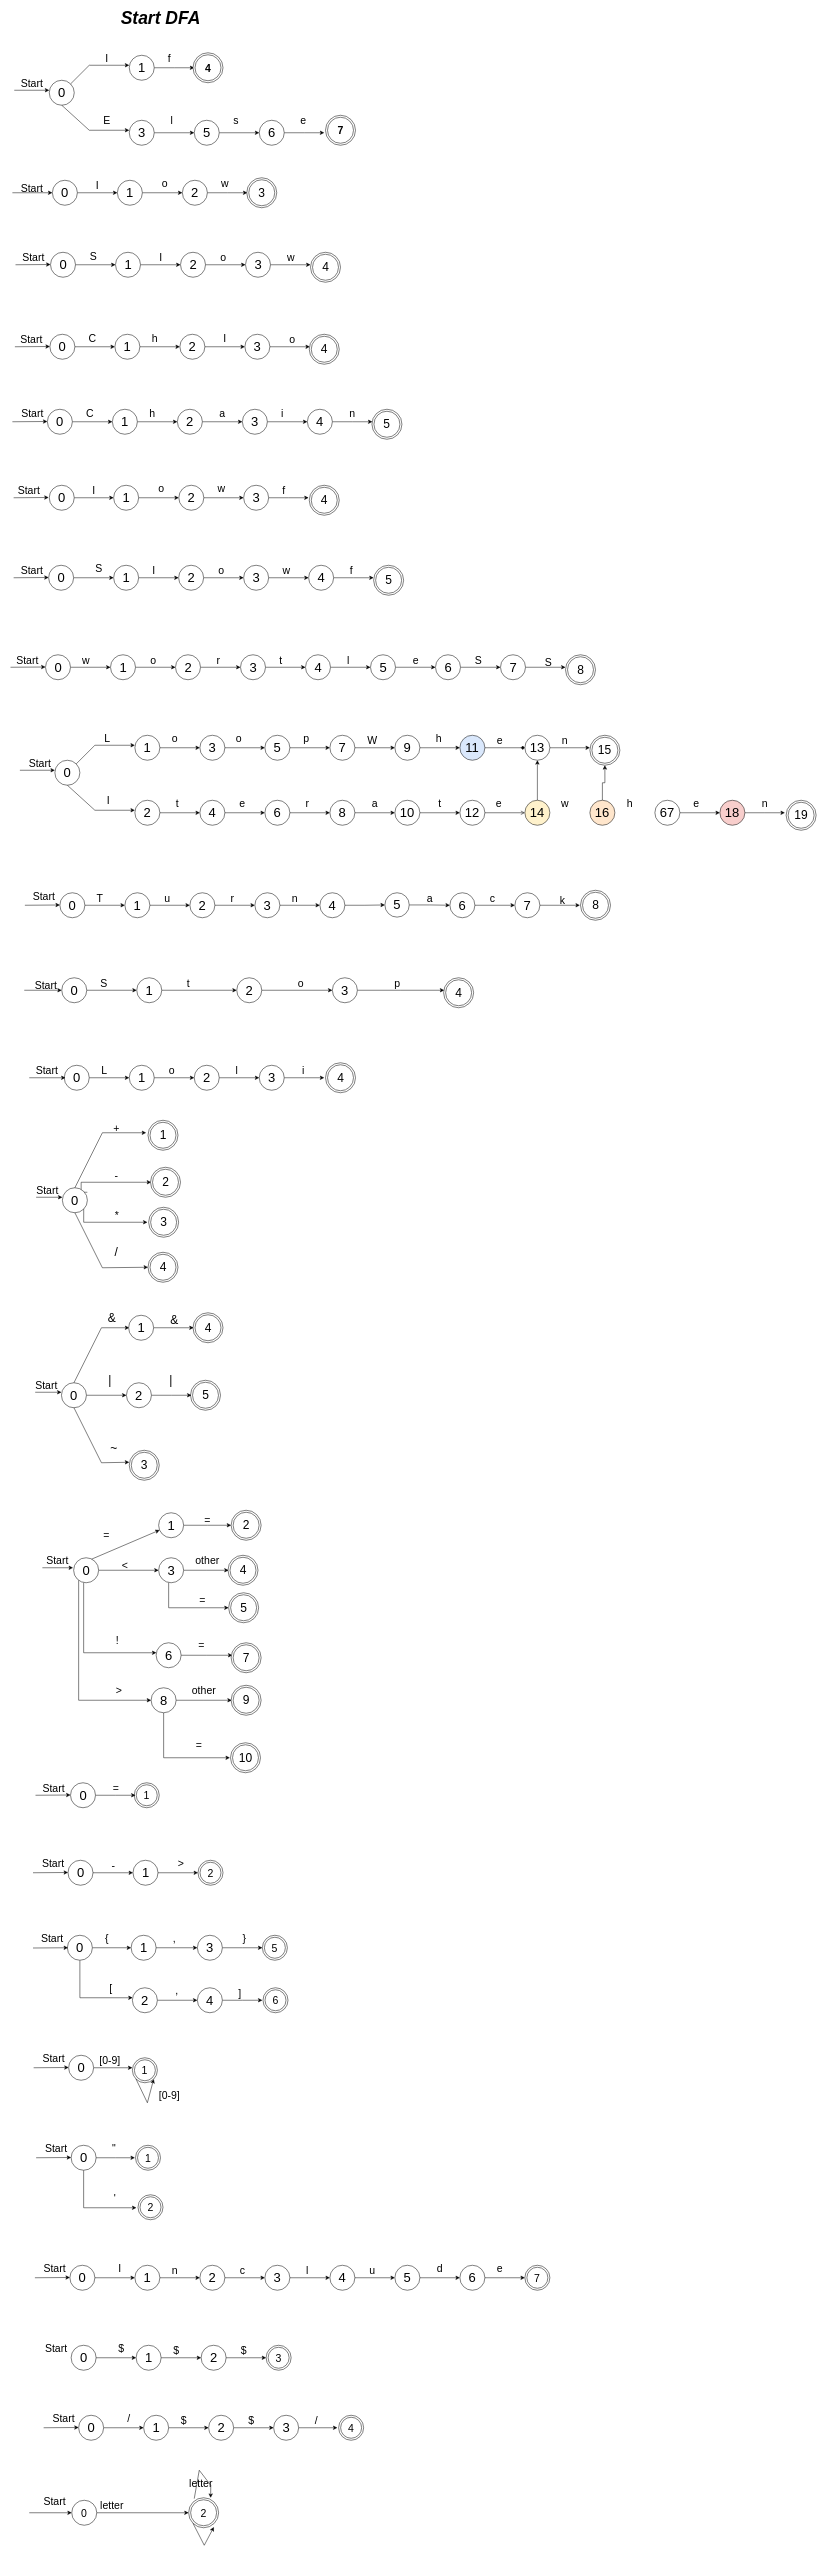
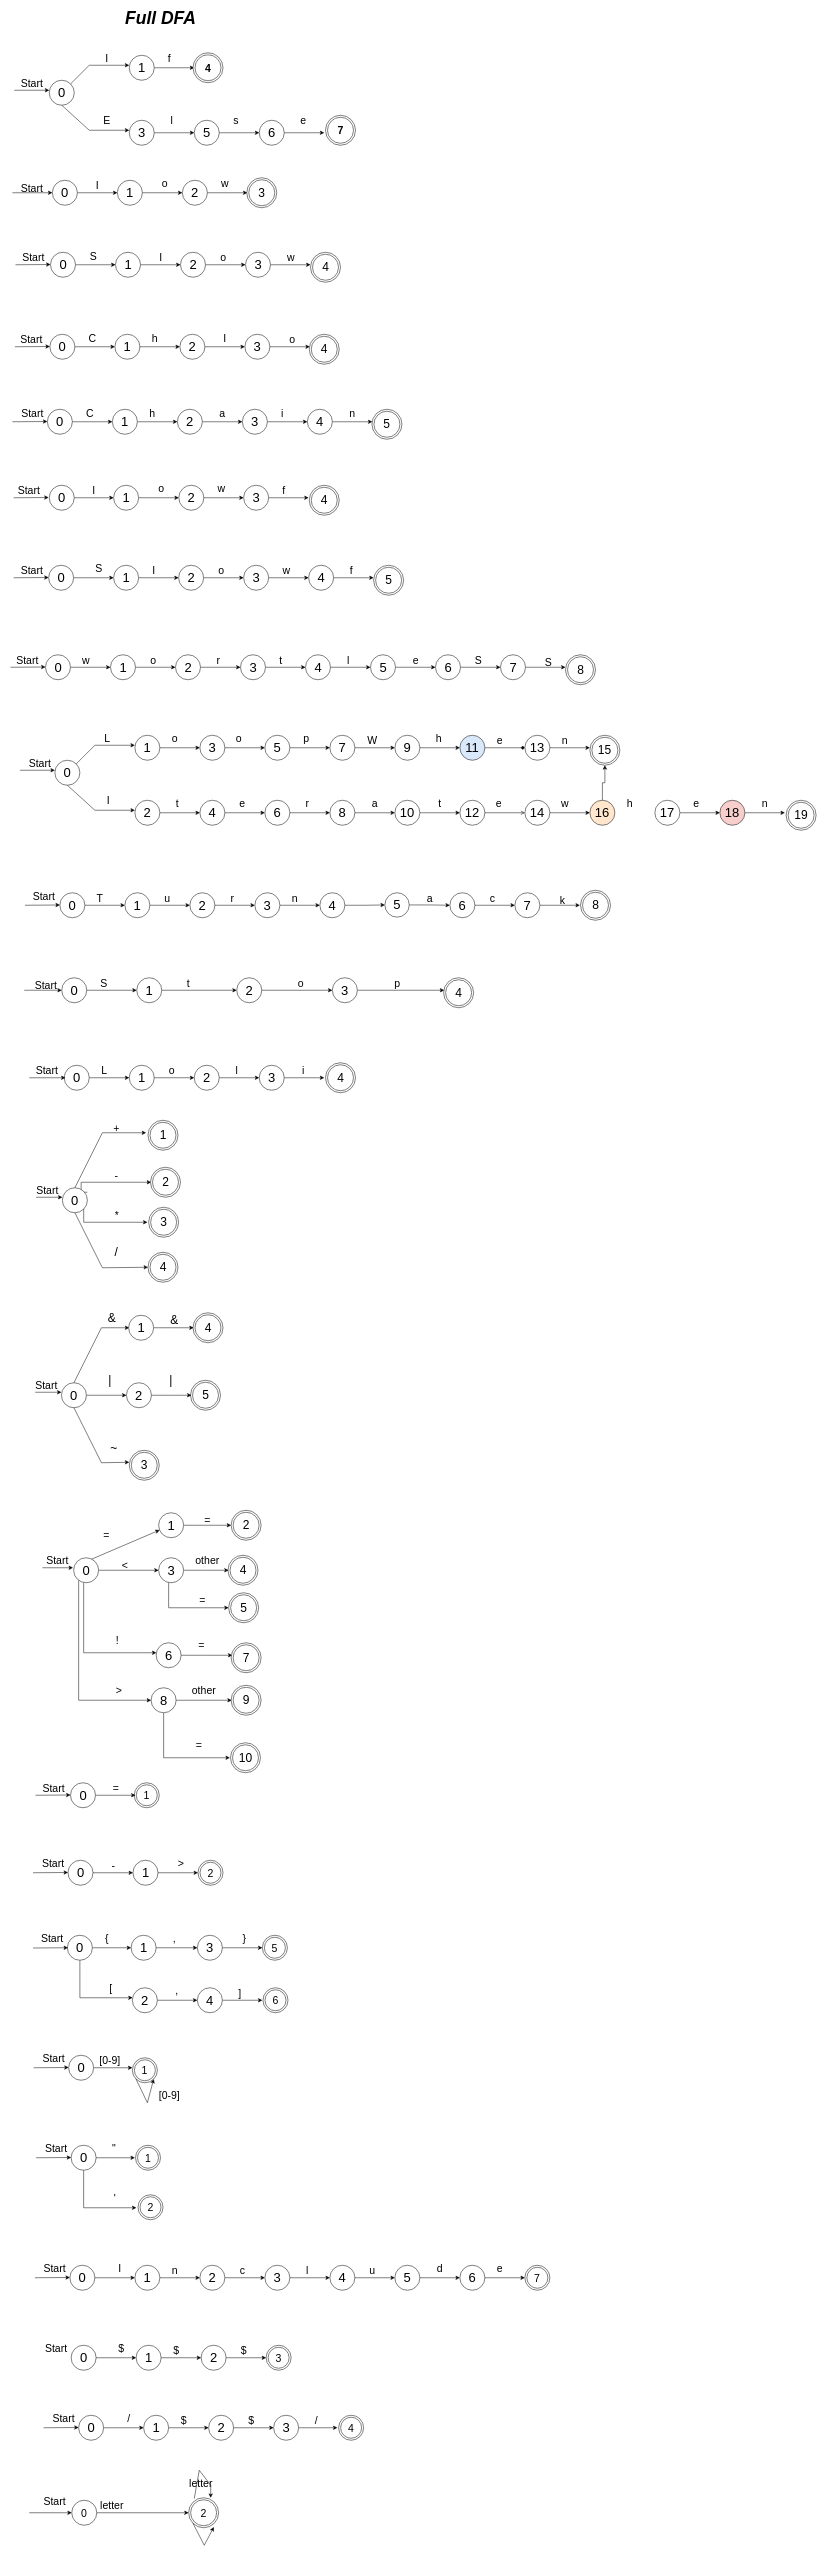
node "Start DFA": label "Start DFA" -> "Full DFA"
edge "14" -> "13": now "14" -> "16"
node "14": fillcolor #fff2cc -> #ffffff
node "67": label "67" -> "17"
